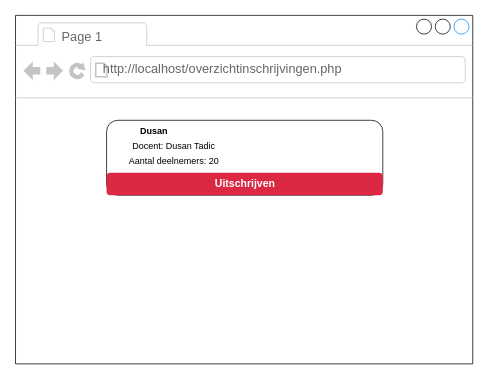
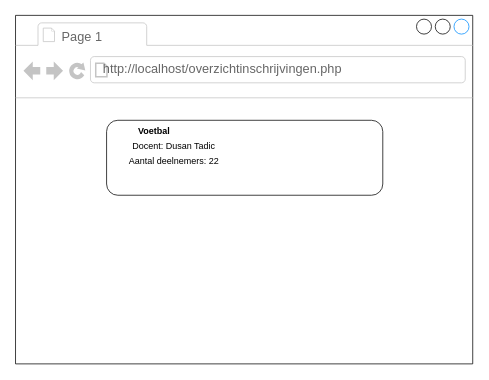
node "Dusan": label "Dusan" -> "Voetbal"
node "Aantal deelnemers: 20": label "Aantal deelnemers: 20" -> "Aantal deelnemers: 22"
node "Uitschrijven": removed
